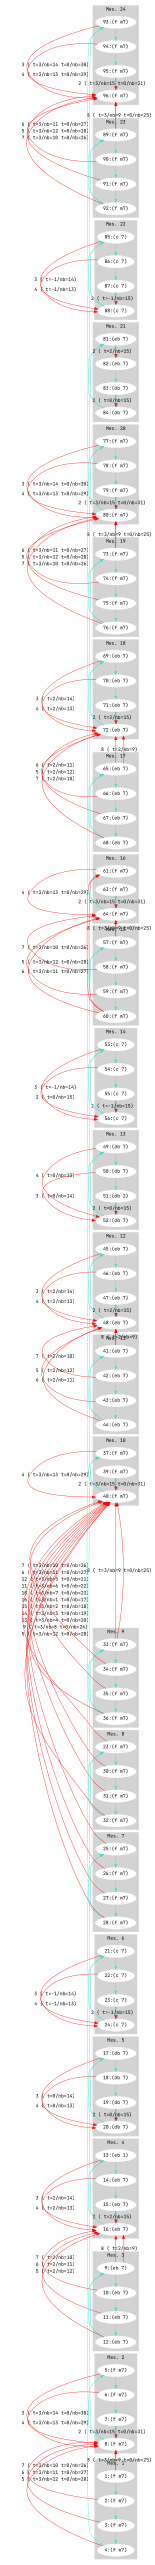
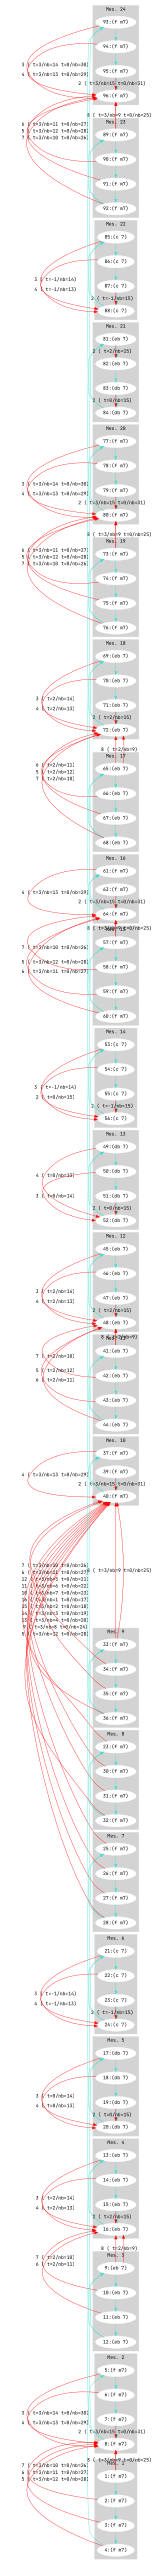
edge "60:(f m7)" -> "61:(f m7)": color red -> turquoise
node "51:(db 2)": label "51:(db 2)" -> "51:(db 7)"
node "13:(eb 1)": label "13:(eb 1)" -> "13:(eb 7)"
edge "12:(eb 7)" -> "16:(eb 7)": removed, label "5 ( t=2/nb=12)"
